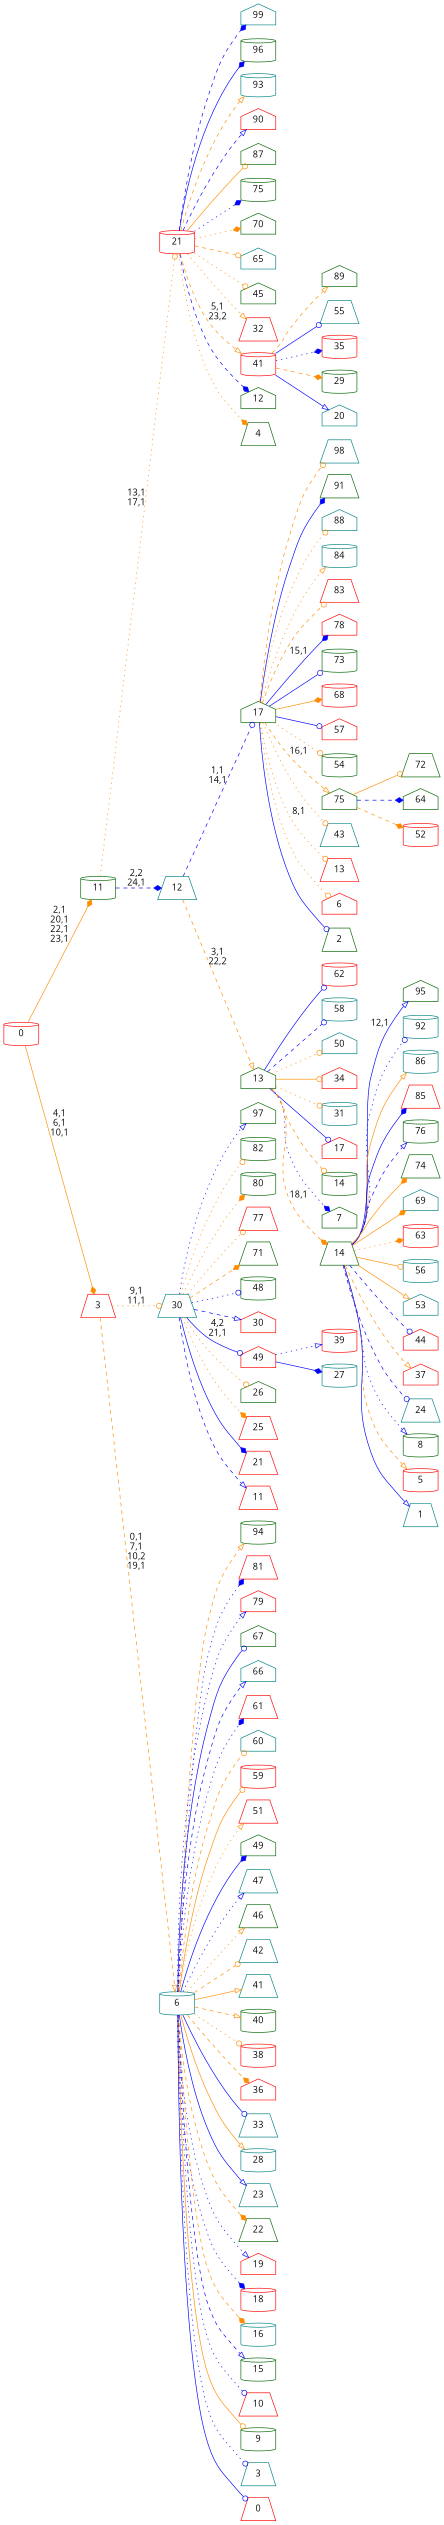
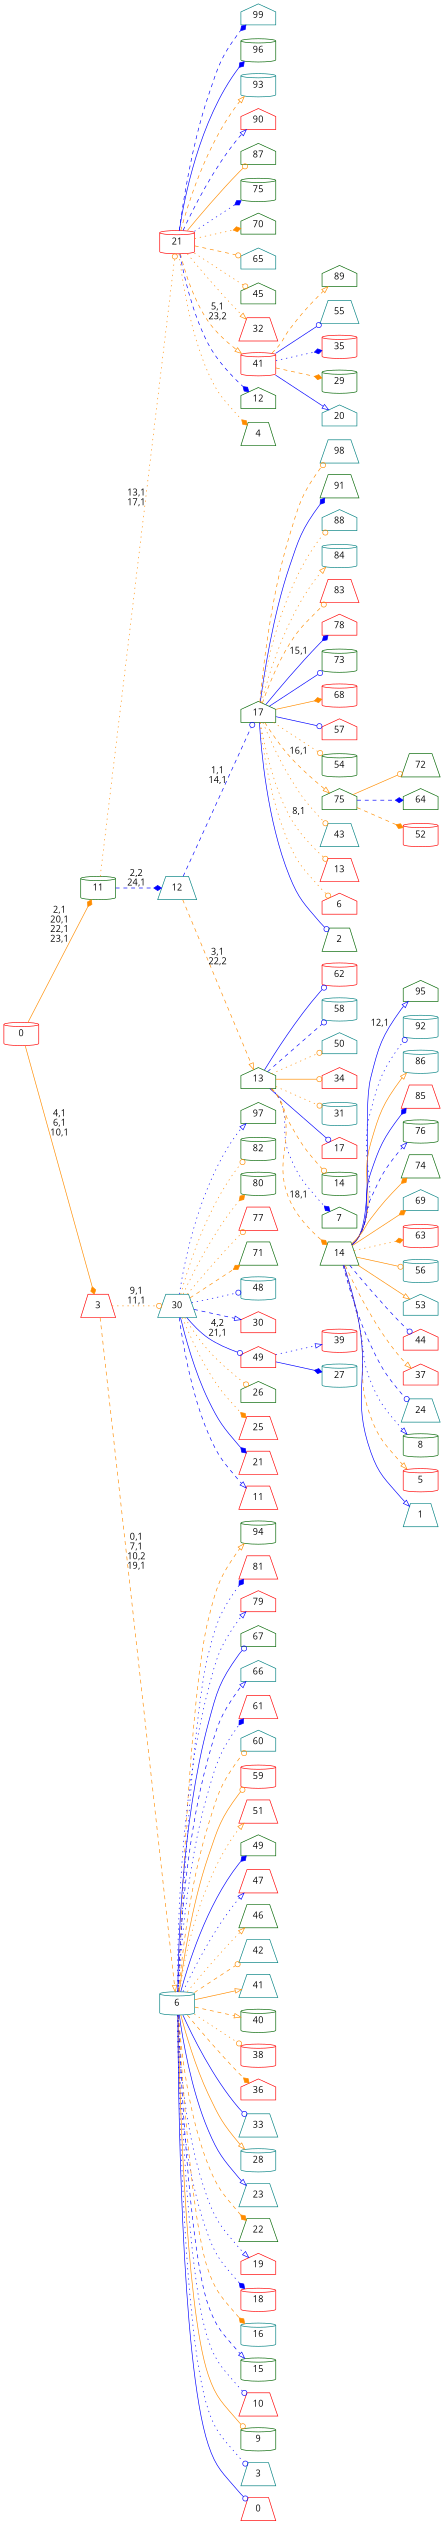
node "48": color darkgreen -> teal
node "47": color teal -> red
